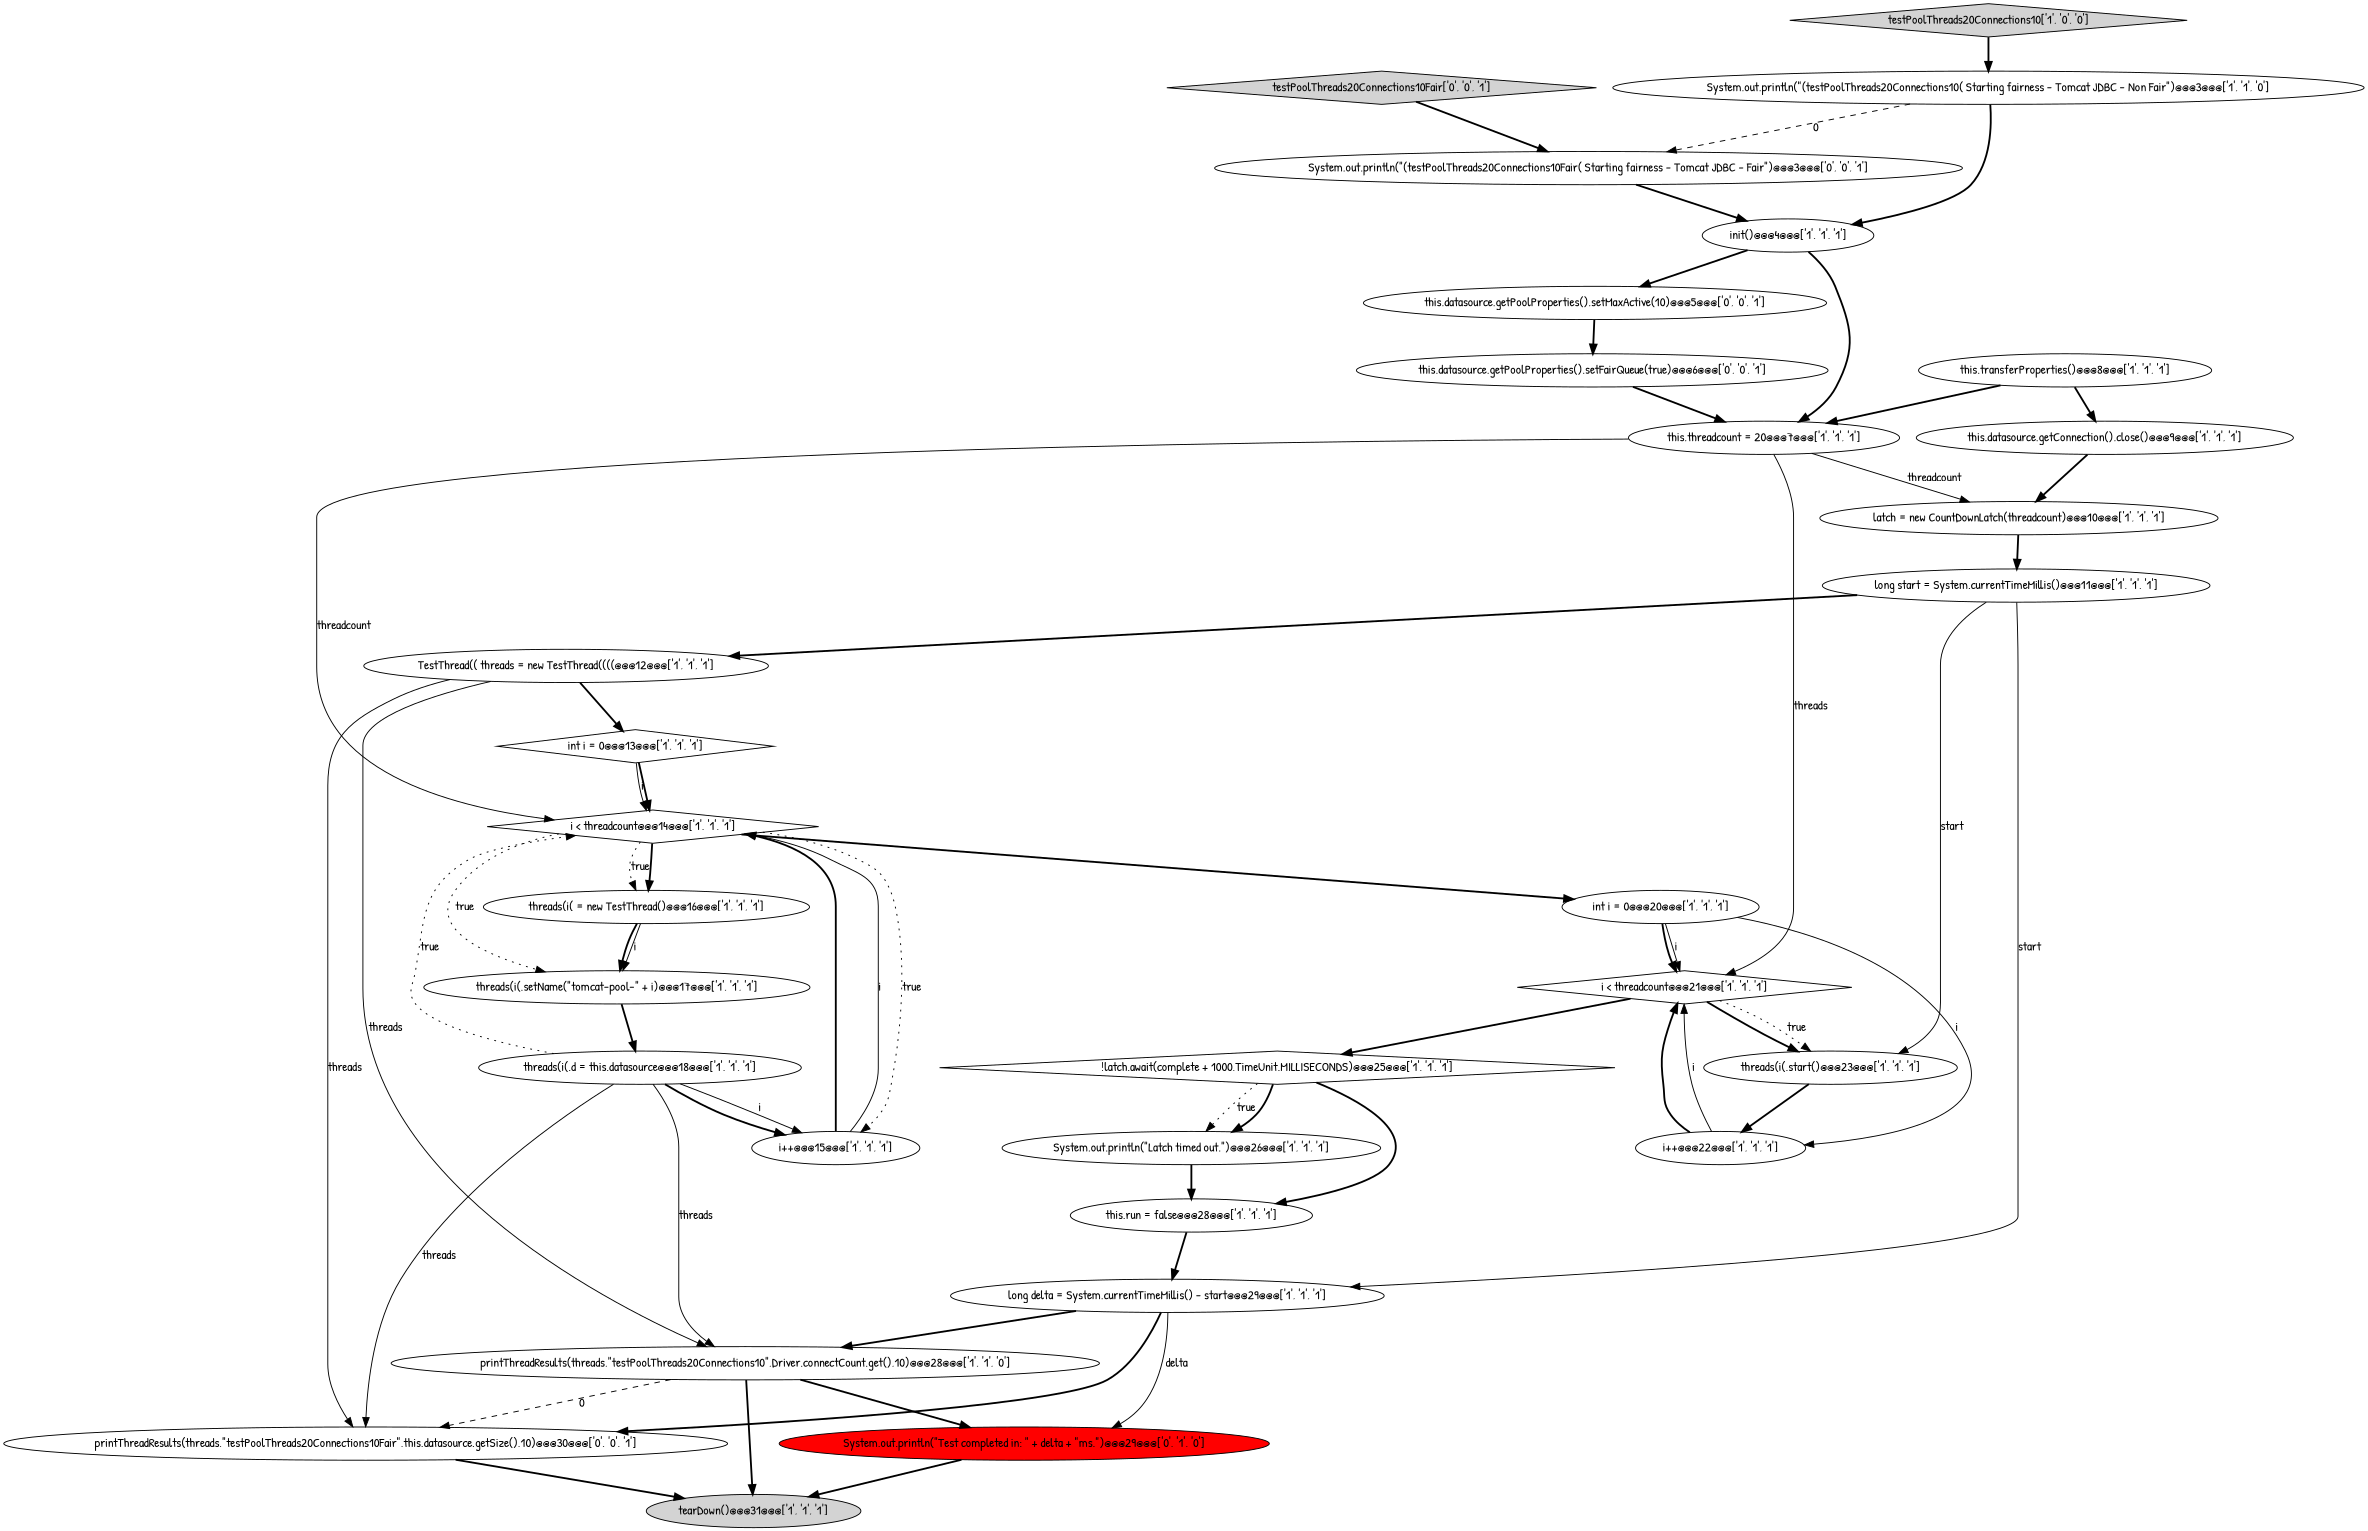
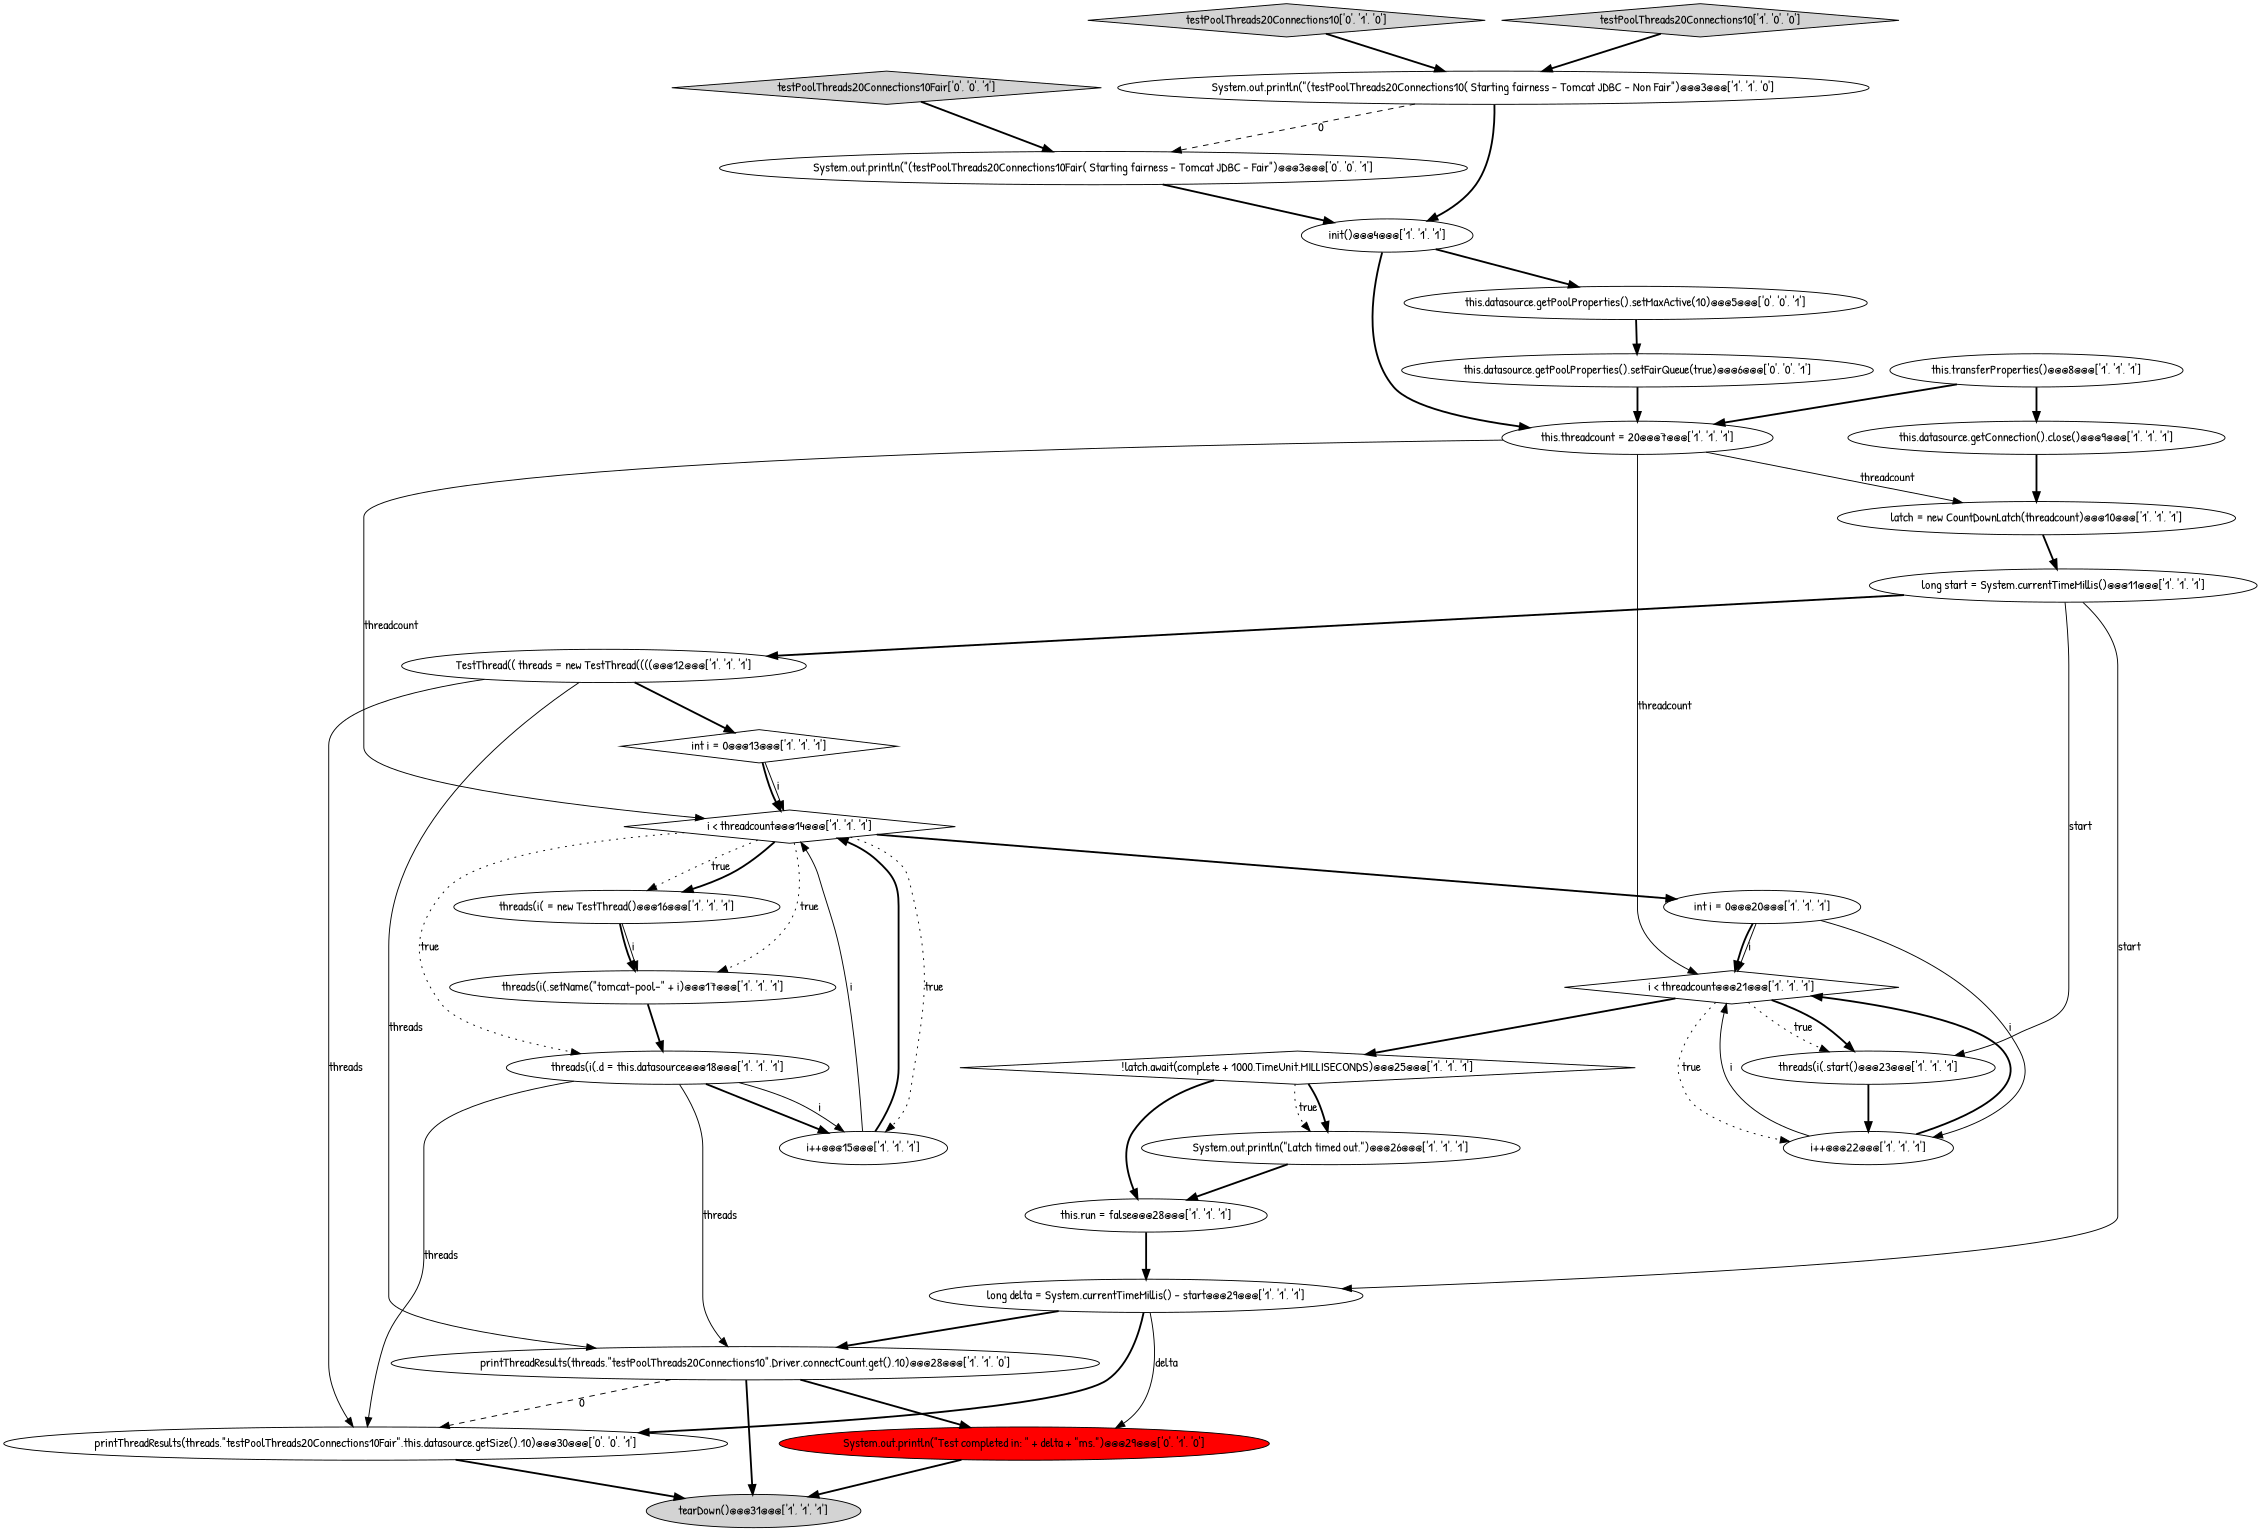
node "testPoolThreads20Connections10['0', '1', '0']": added
edge "this.threadcount = 20@@@7@@@['1', '1', '1']" -> "i < threadcount@@@21@@@['1', '1', '1']": label "threads" -> "threadcount"
edge "threads(i(.d = this.datasource@@@18@@@['1', '1', '1']" -> "i < threadcount@@@14@@@['1', '1', '1']": reversed
edge "i < threadcount@@@21@@@['1', '1', '1']" -> "i++@@@22@@@['1', '1', '1']": added, label "true"
